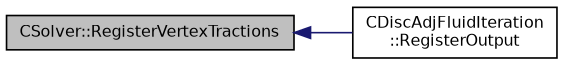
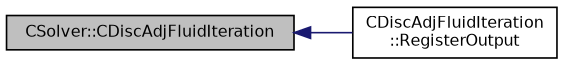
node "CSolver::RegisterVertexTractions": label "CSolver::RegisterVertexTractions" -> "CSolver::CDiscAdjFluidIteration"
